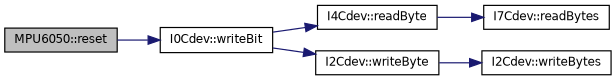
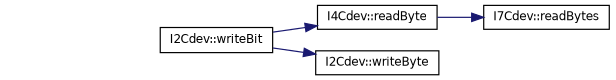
node "MPU6050::reset": removed
node "I0Cdev::writeBit": label "I0Cdev::writeBit" -> "I2Cdev::writeBit"
node "I2Cdev::writeBytes": removed
